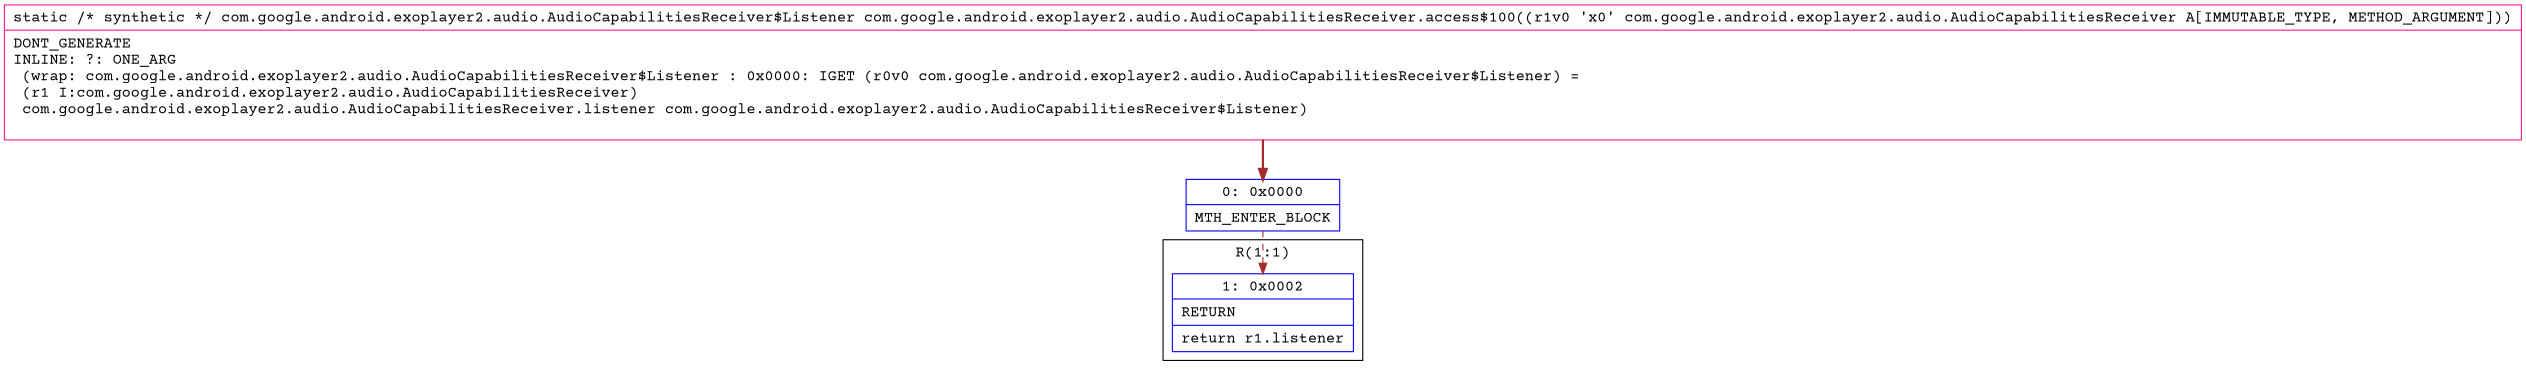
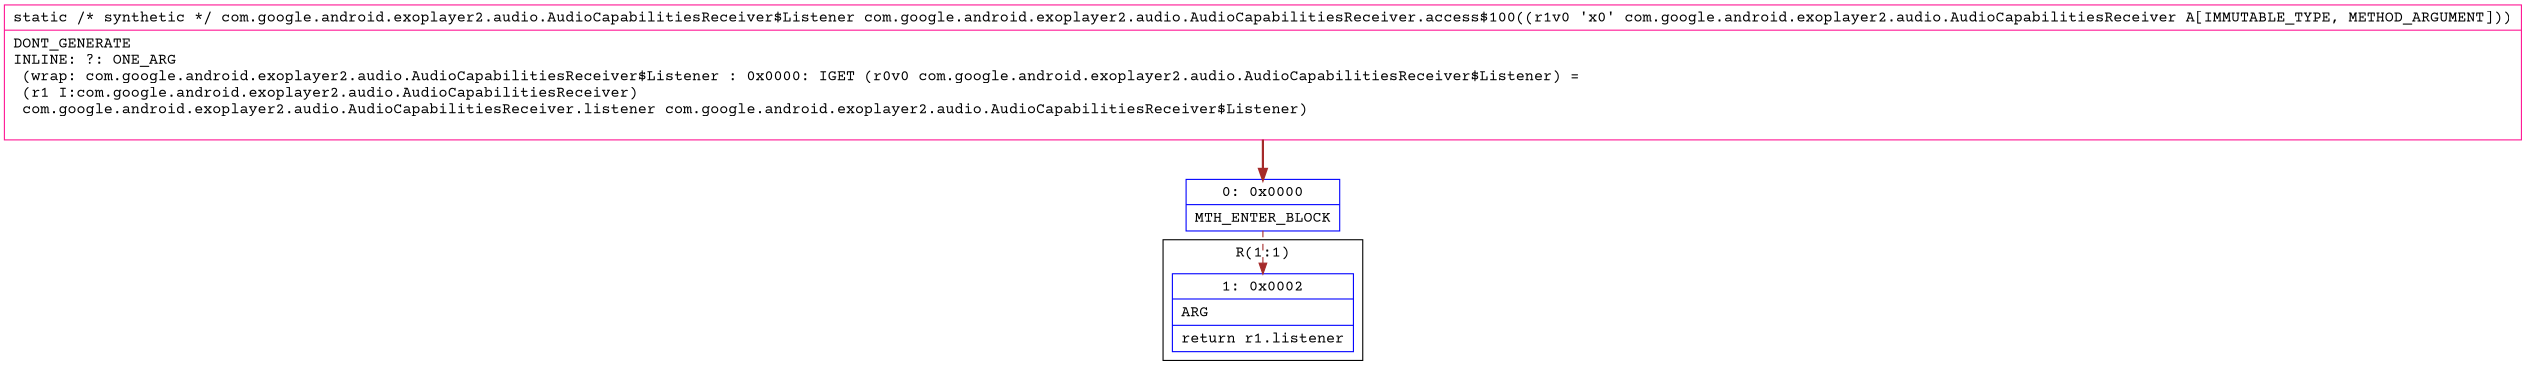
node "1: 0x0002": text "RETURN" -> "ARG"
